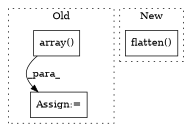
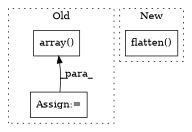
edge "array()" -> "Assign:=": reversed
